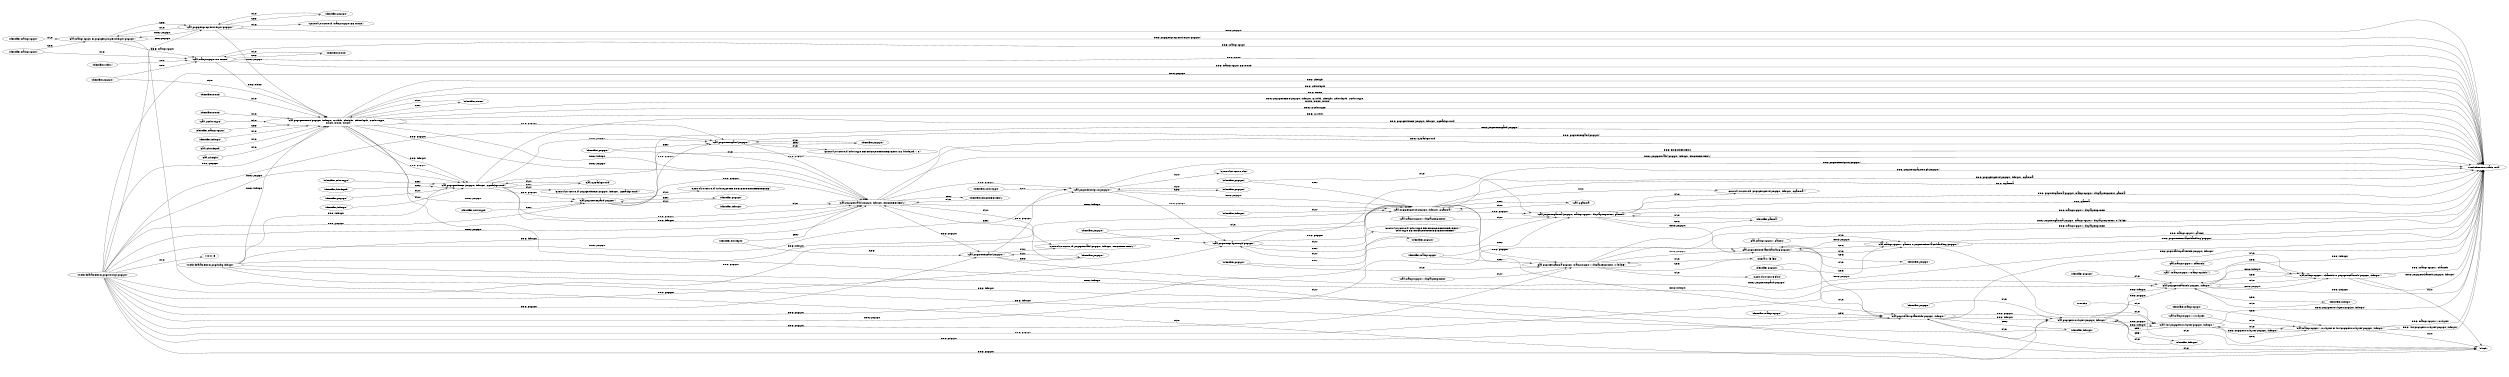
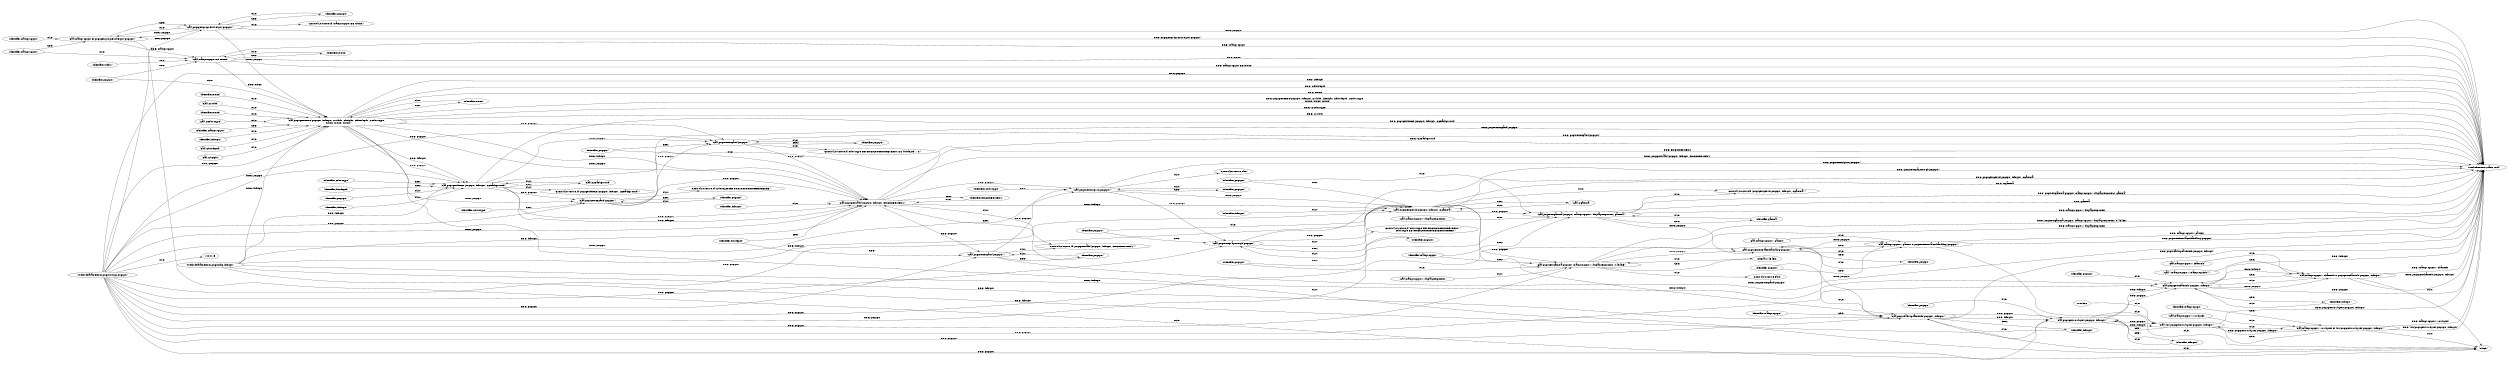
node "(Call,&width)": added
